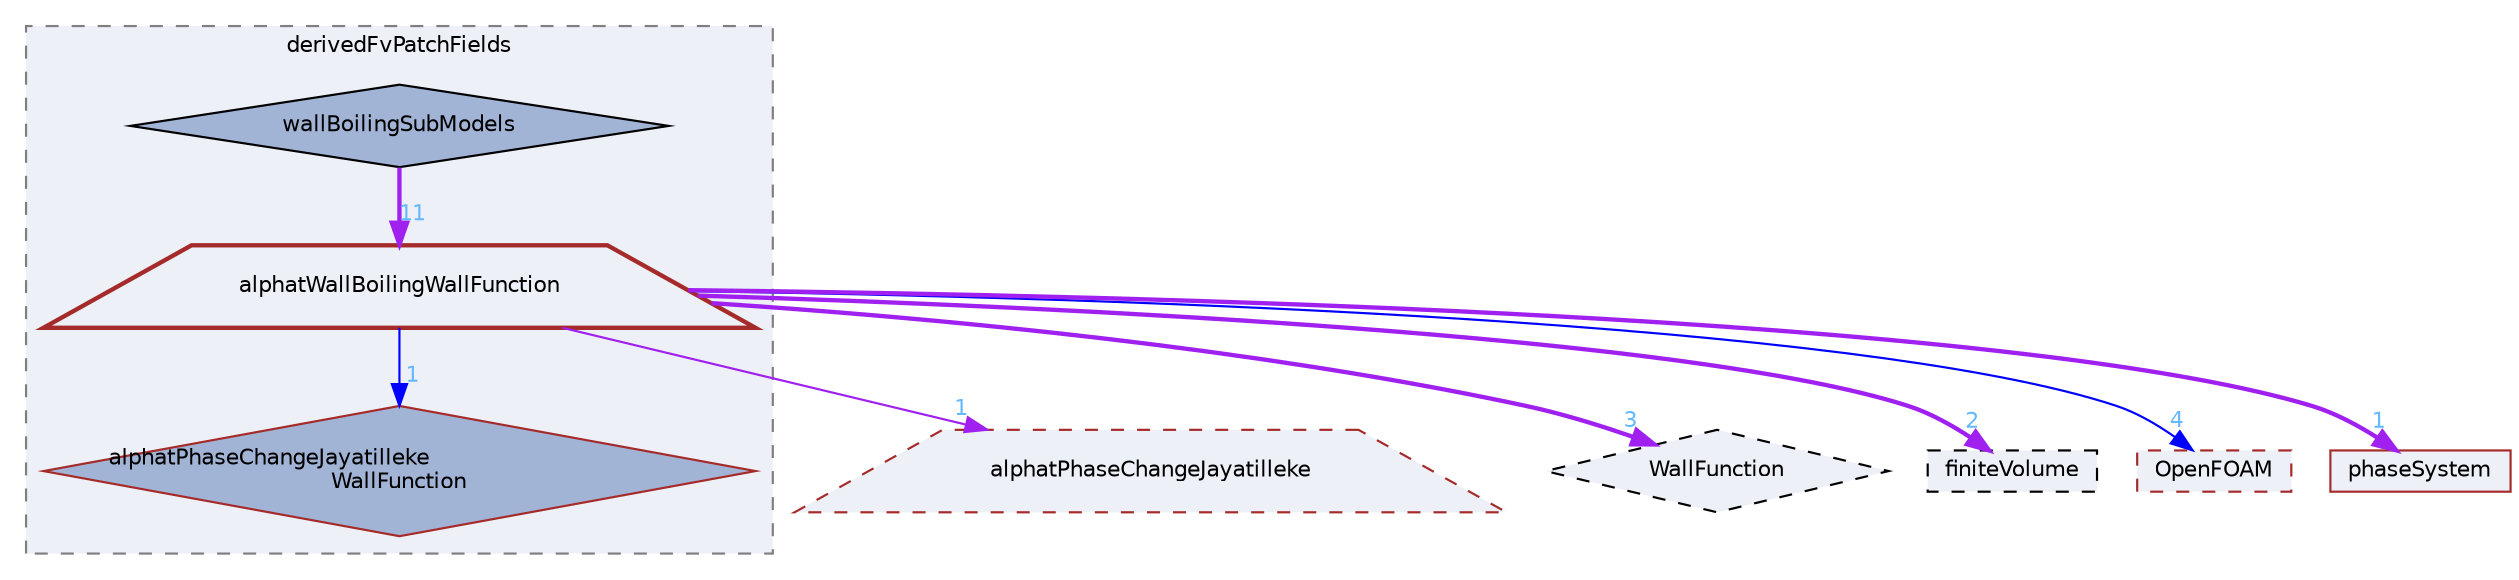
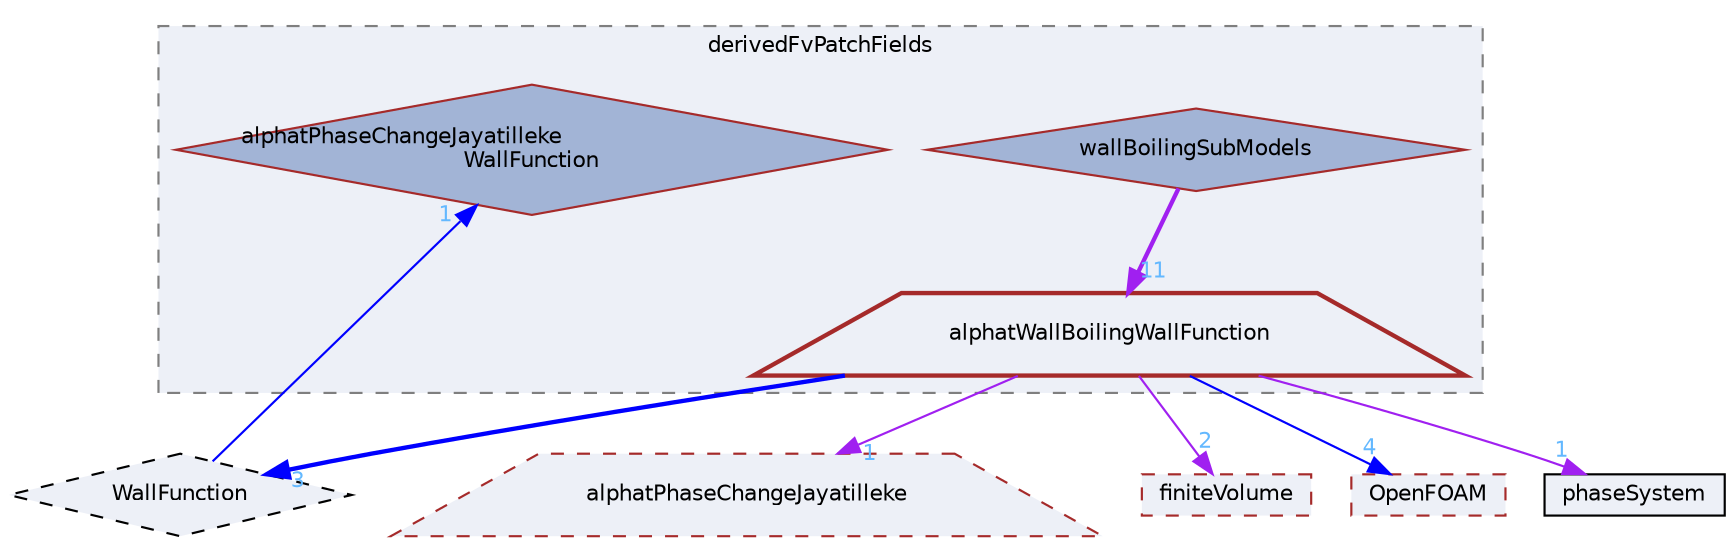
node "wallBoilingSubModels": color black -> brown
edge "alphatWallBoilingWallFunction" -> "finiteVolume": style bold -> solid
edge "alphatWallBoilingWallFunction" -> "phaseSystem": style bold -> solid
edge "alphatWallBoilingWallFunction" -> "WallFunction": color purple -> blue
edge "alphatWallBoilingWallFunction" -> "alphatPhaseChangeJayatilleke WallFunction": now "WallFunction" -> "alphatPhaseChangeJayatilleke WallFunction"
node "finiteVolume": color black -> brown
node "phaseSystem": color brown -> black
